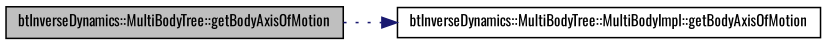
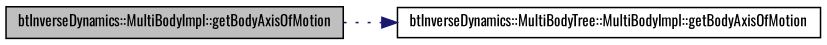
node "btInverseDynamics::MultiBodyTree::getBodyAxisOfMotion": label "btInverseDynamics::MultiBodyTree::getBodyAxisOfMotion" -> "btInverseDynamics::MultiBodyImpl::getBodyAxisOfMotion"
